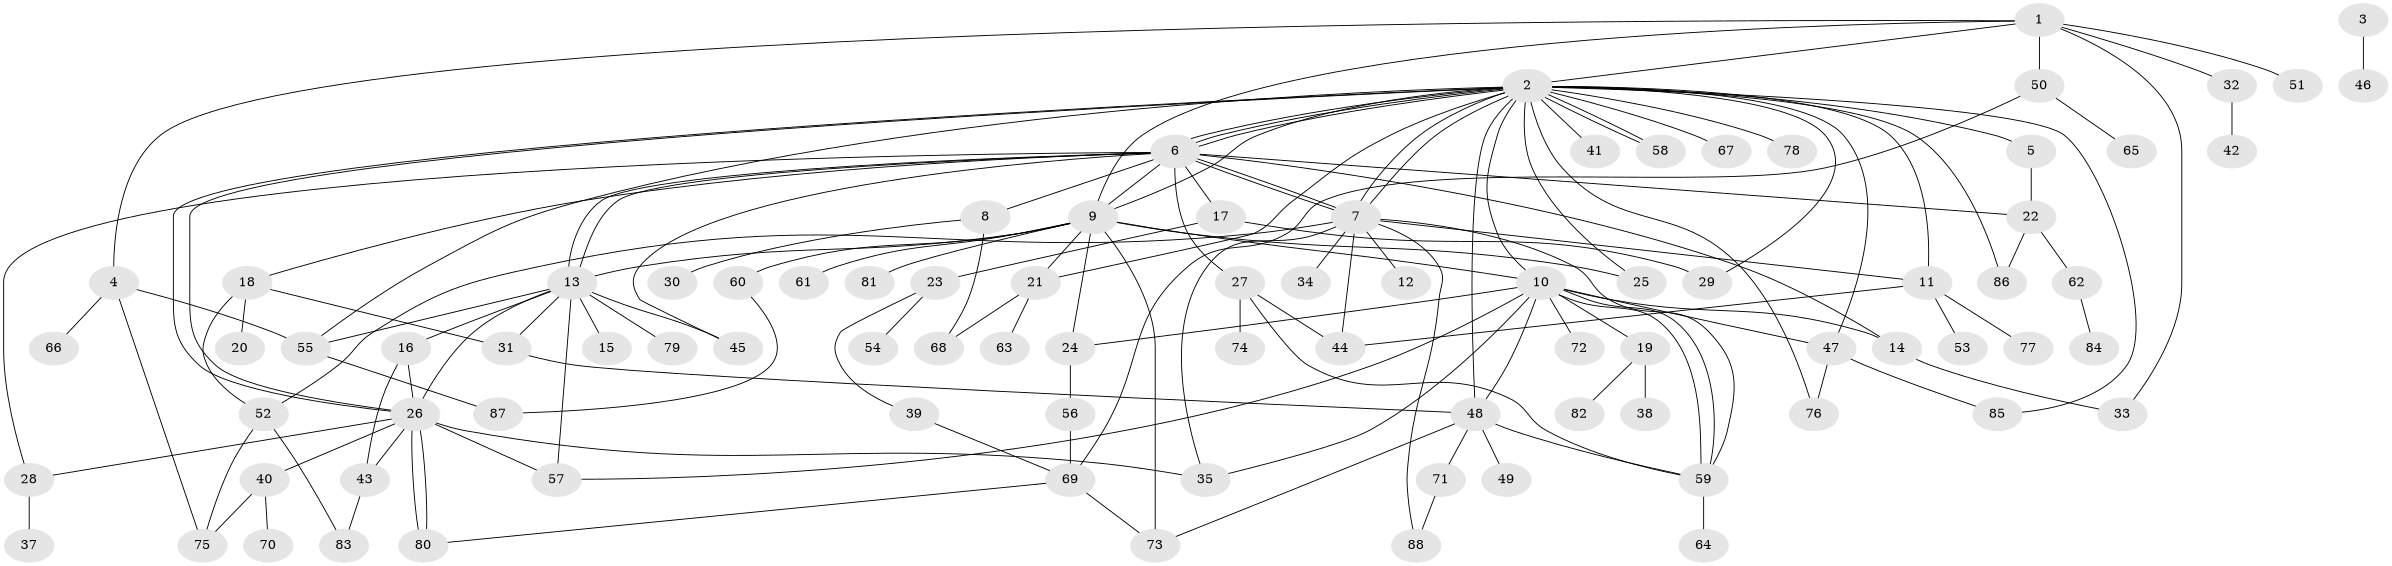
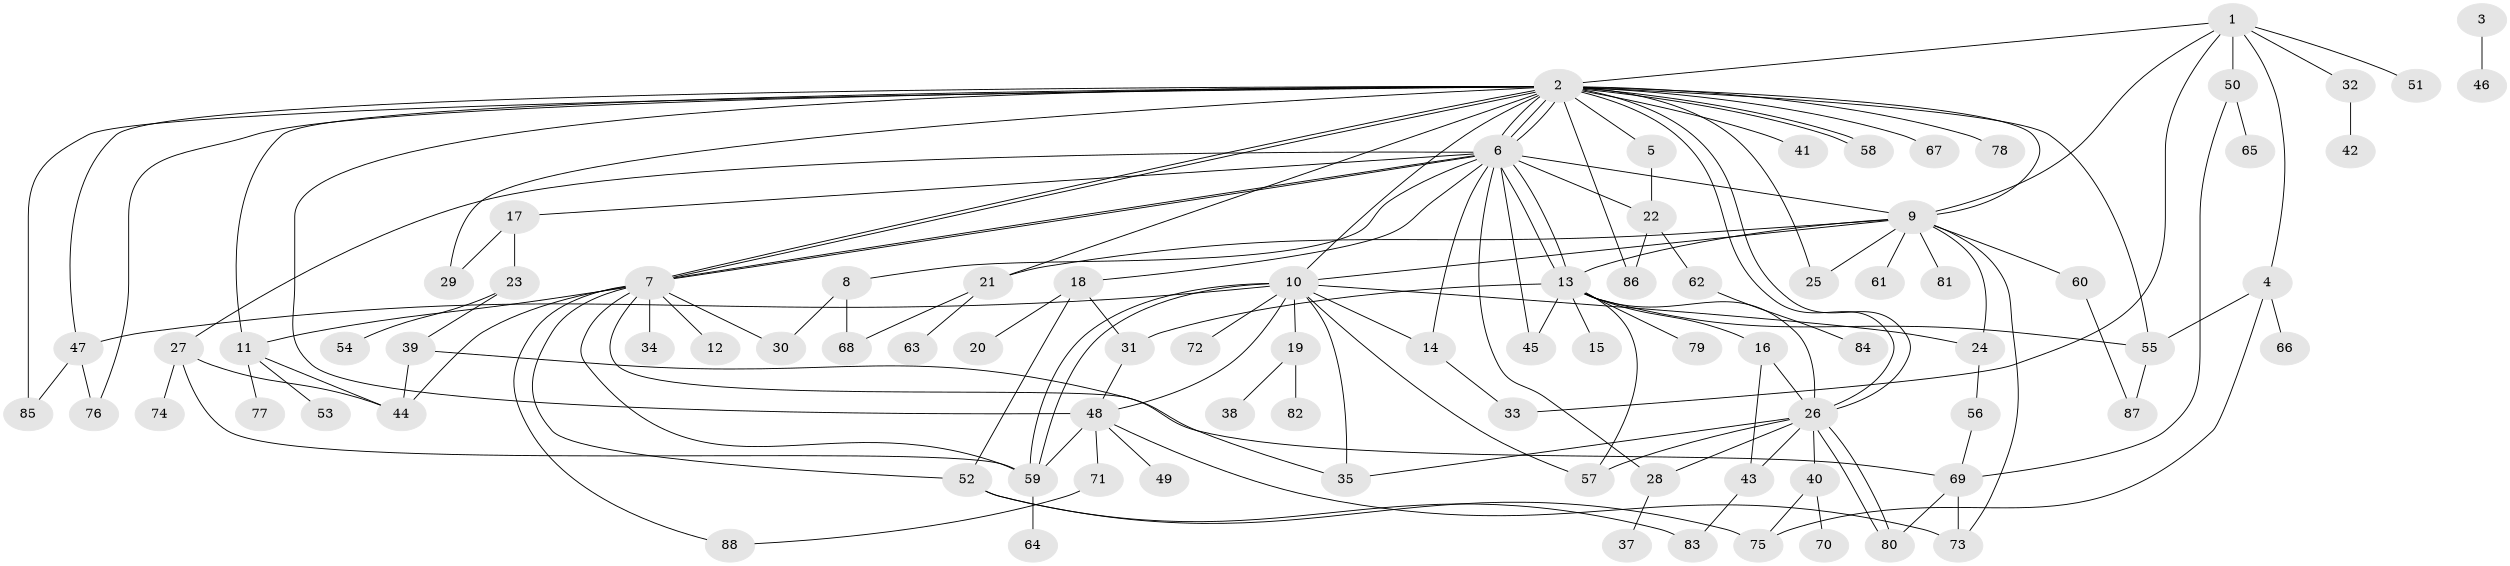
edge "7" -- "30": added
edge "39" -- "44": added
